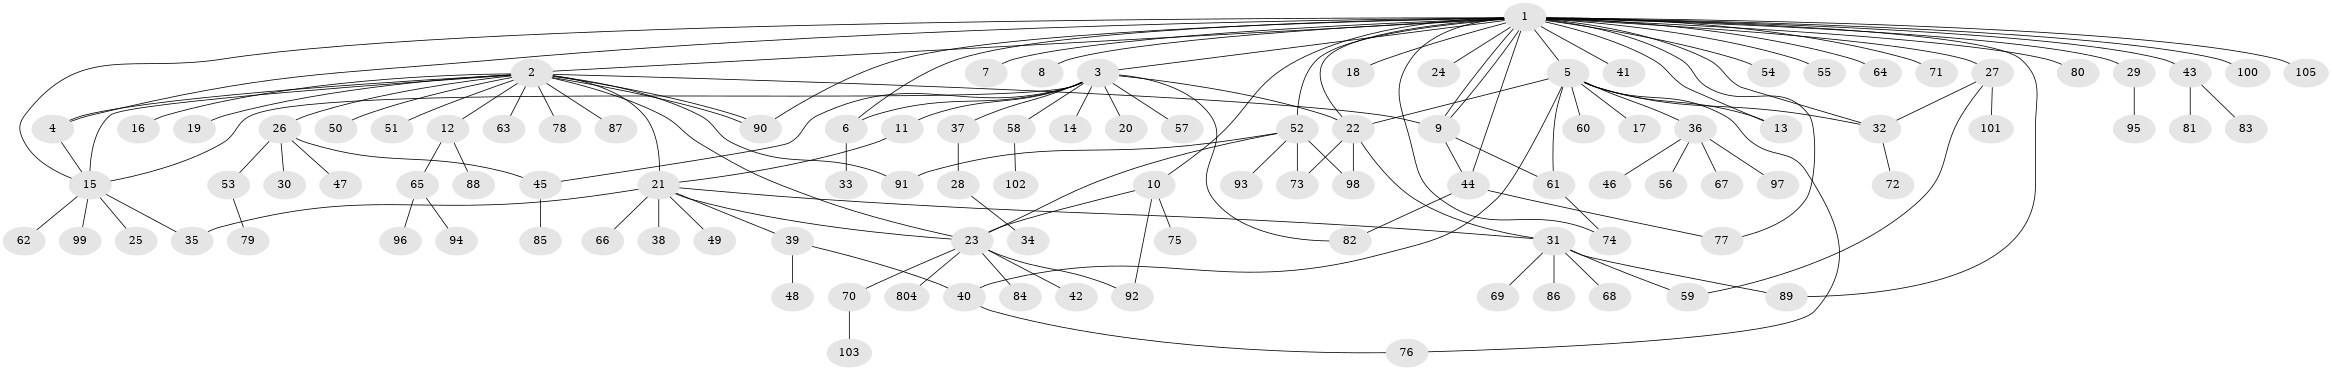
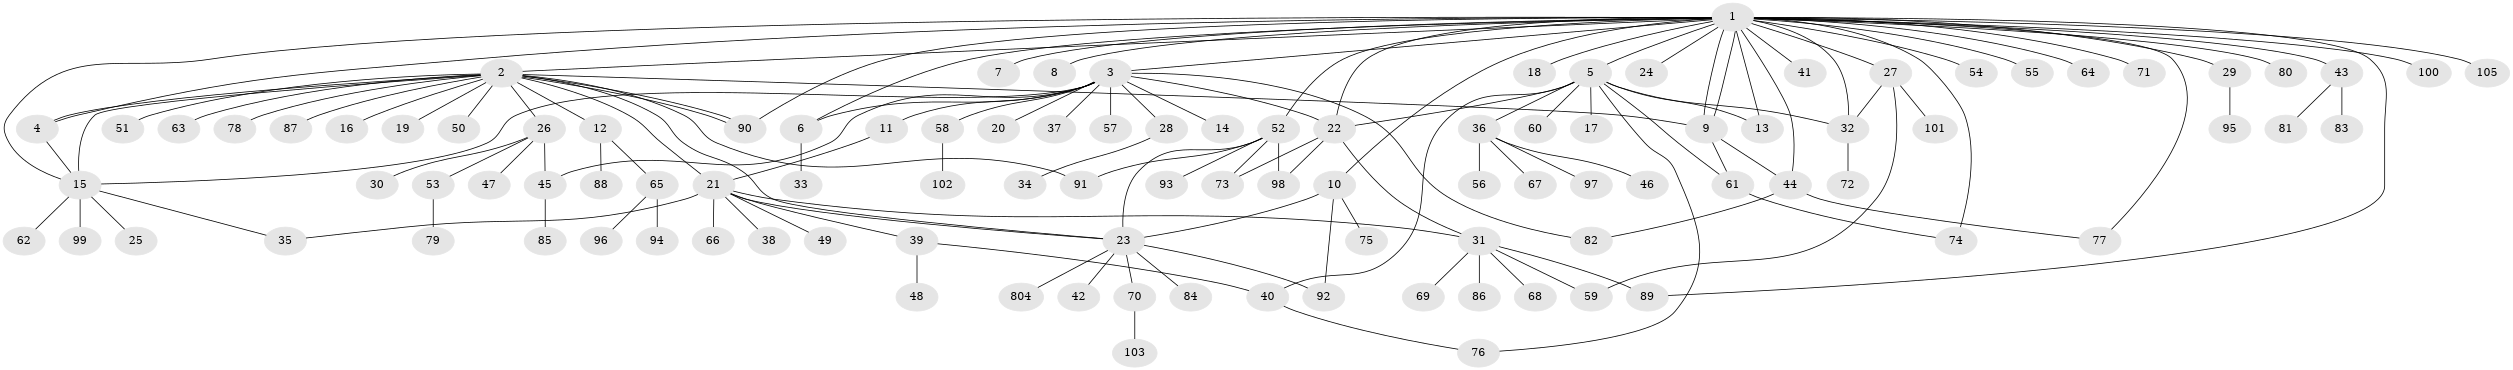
edge "37" -- "28": now "3" -- "28"
